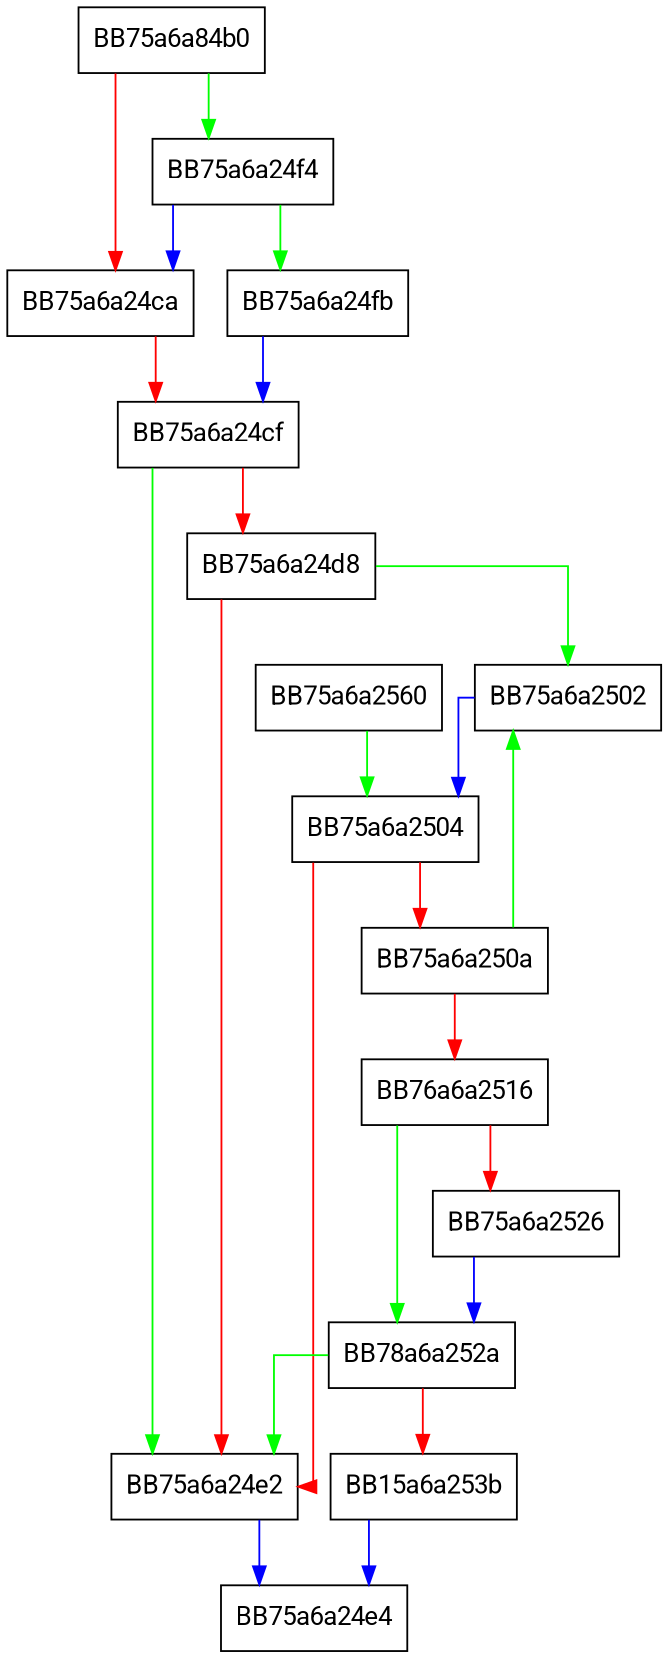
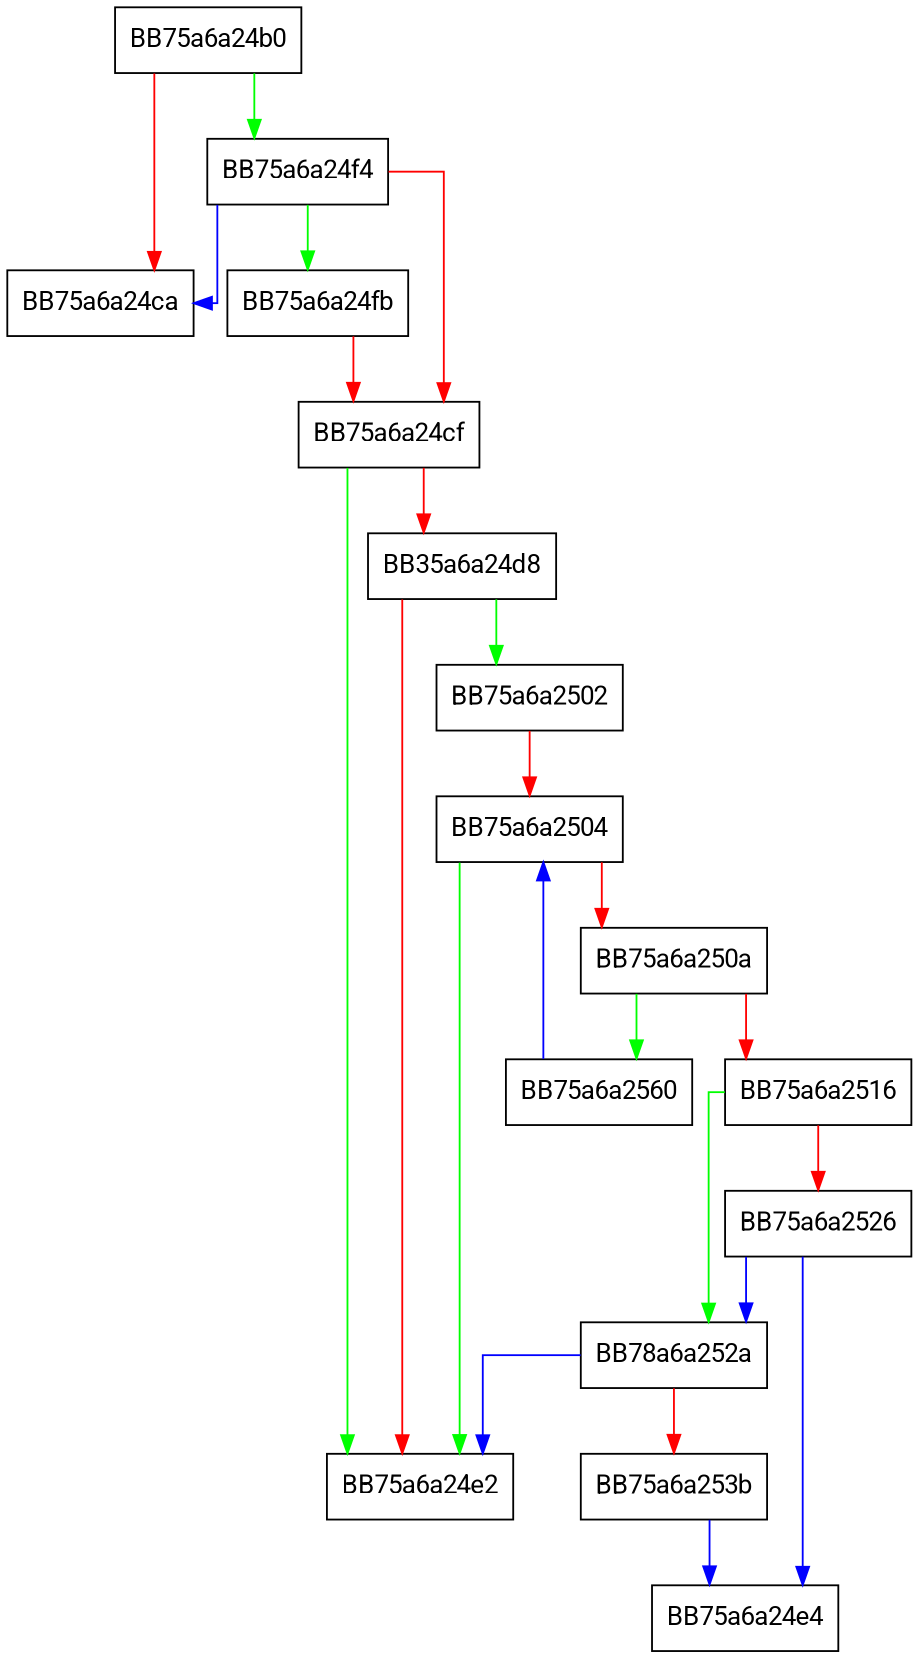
node "BB75a6a84b0": label "BB75a6a84b0" -> "BB75a6a24b0"
edge "BB75a6a24ca" -> "BB75a6a24cf": now "BB75a6a24f4" -> "BB75a6a24cf"
edge "BB75a6a24fb" -> "BB75a6a24cf": color blue -> red
node "BB75a6a24d8": label "BB75a6a24d8" -> "BB35a6a24d8"
edge "BB75a6a2502" -> "BB75a6a2504": color blue -> red
edge "BB75a6a2560" -> "BB75a6a2504": color green -> blue
edge "BB75a6a250a" -> "BB75a6a2502": now "BB75a6a250a" -> "BB75a6a2560"
node "BB76a6a2516": label "BB76a6a2516" -> "BB75a6a2516"
edge "BB75a6a2504" -> "BB75a6a24e2": color red -> green
edge "BB78a6a252a" -> "BB75a6a24e2": color green -> blue
node "BB15a6a253b": label "BB15a6a253b" -> "BB75a6a253b"
edge "BB75a6a24e2" -> "BB75a6a24e4": now "BB75a6a2526" -> "BB75a6a24e4"
